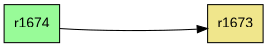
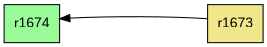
edge "r1674" -> "r1673": reversed
